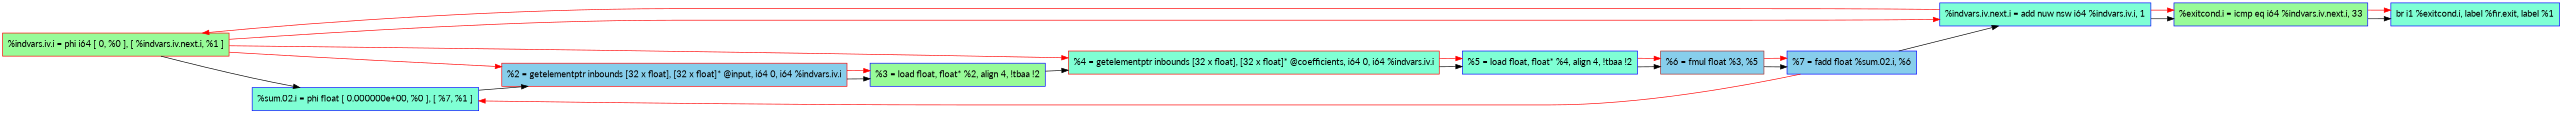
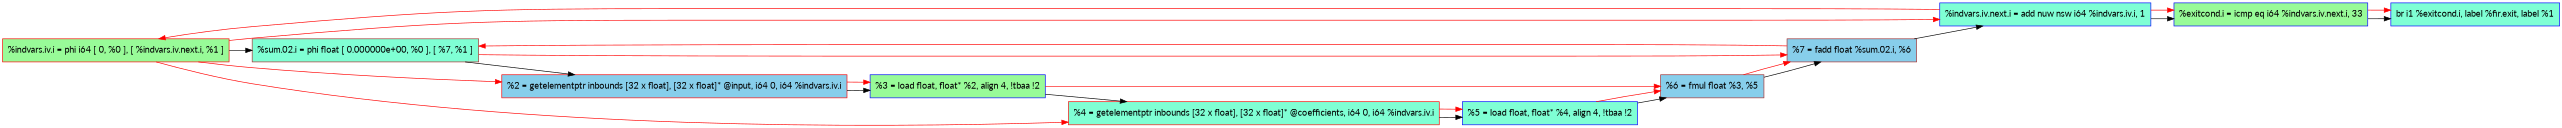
edge "%sum.02.i = phi float [ 0.000000e+00, %0 ], [ %7, %1 ]" -> "%7 = fadd float %sum.02.i, %6": added
node "%7 = fadd float %sum.02.i, %6": color blue -> brown
edge "%3 = load float, float* %2, align 4, !tbaa !2" -> "%6 = fmul float %3, %5": added
node "%sum.02.i = phi float [ 0.000000e+00, %0 ], [ %7, %1 ]": color blue -> brown
